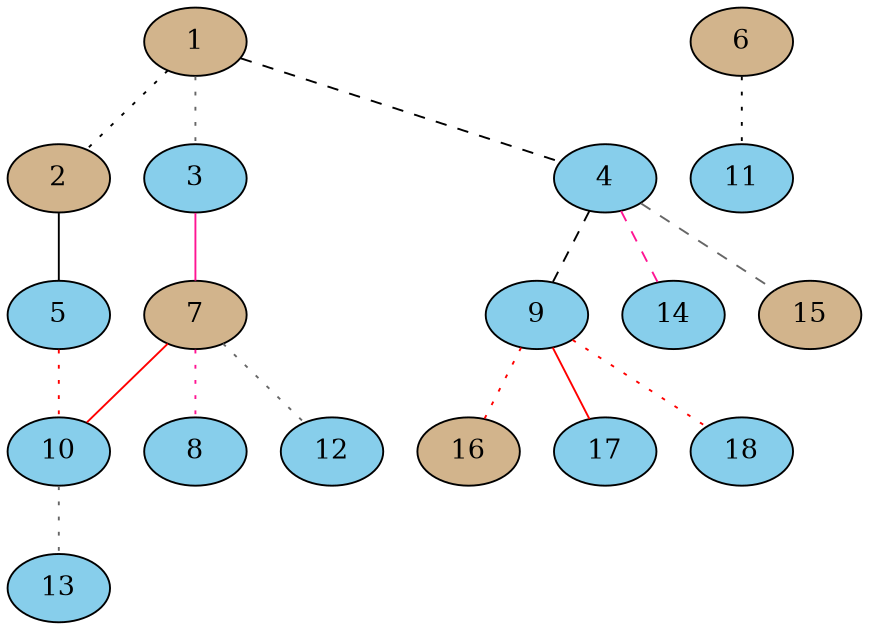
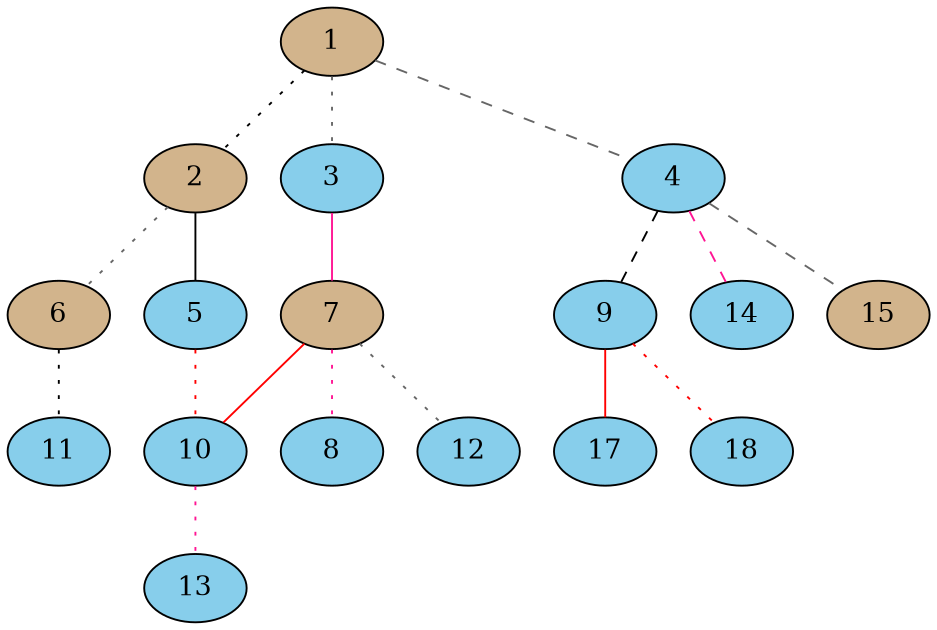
edge "1" -- "4": color black -> gray40
edge "2" -- "6": added
node "16": removed
edge "10" -- "13": color gray40 -> deeppink
